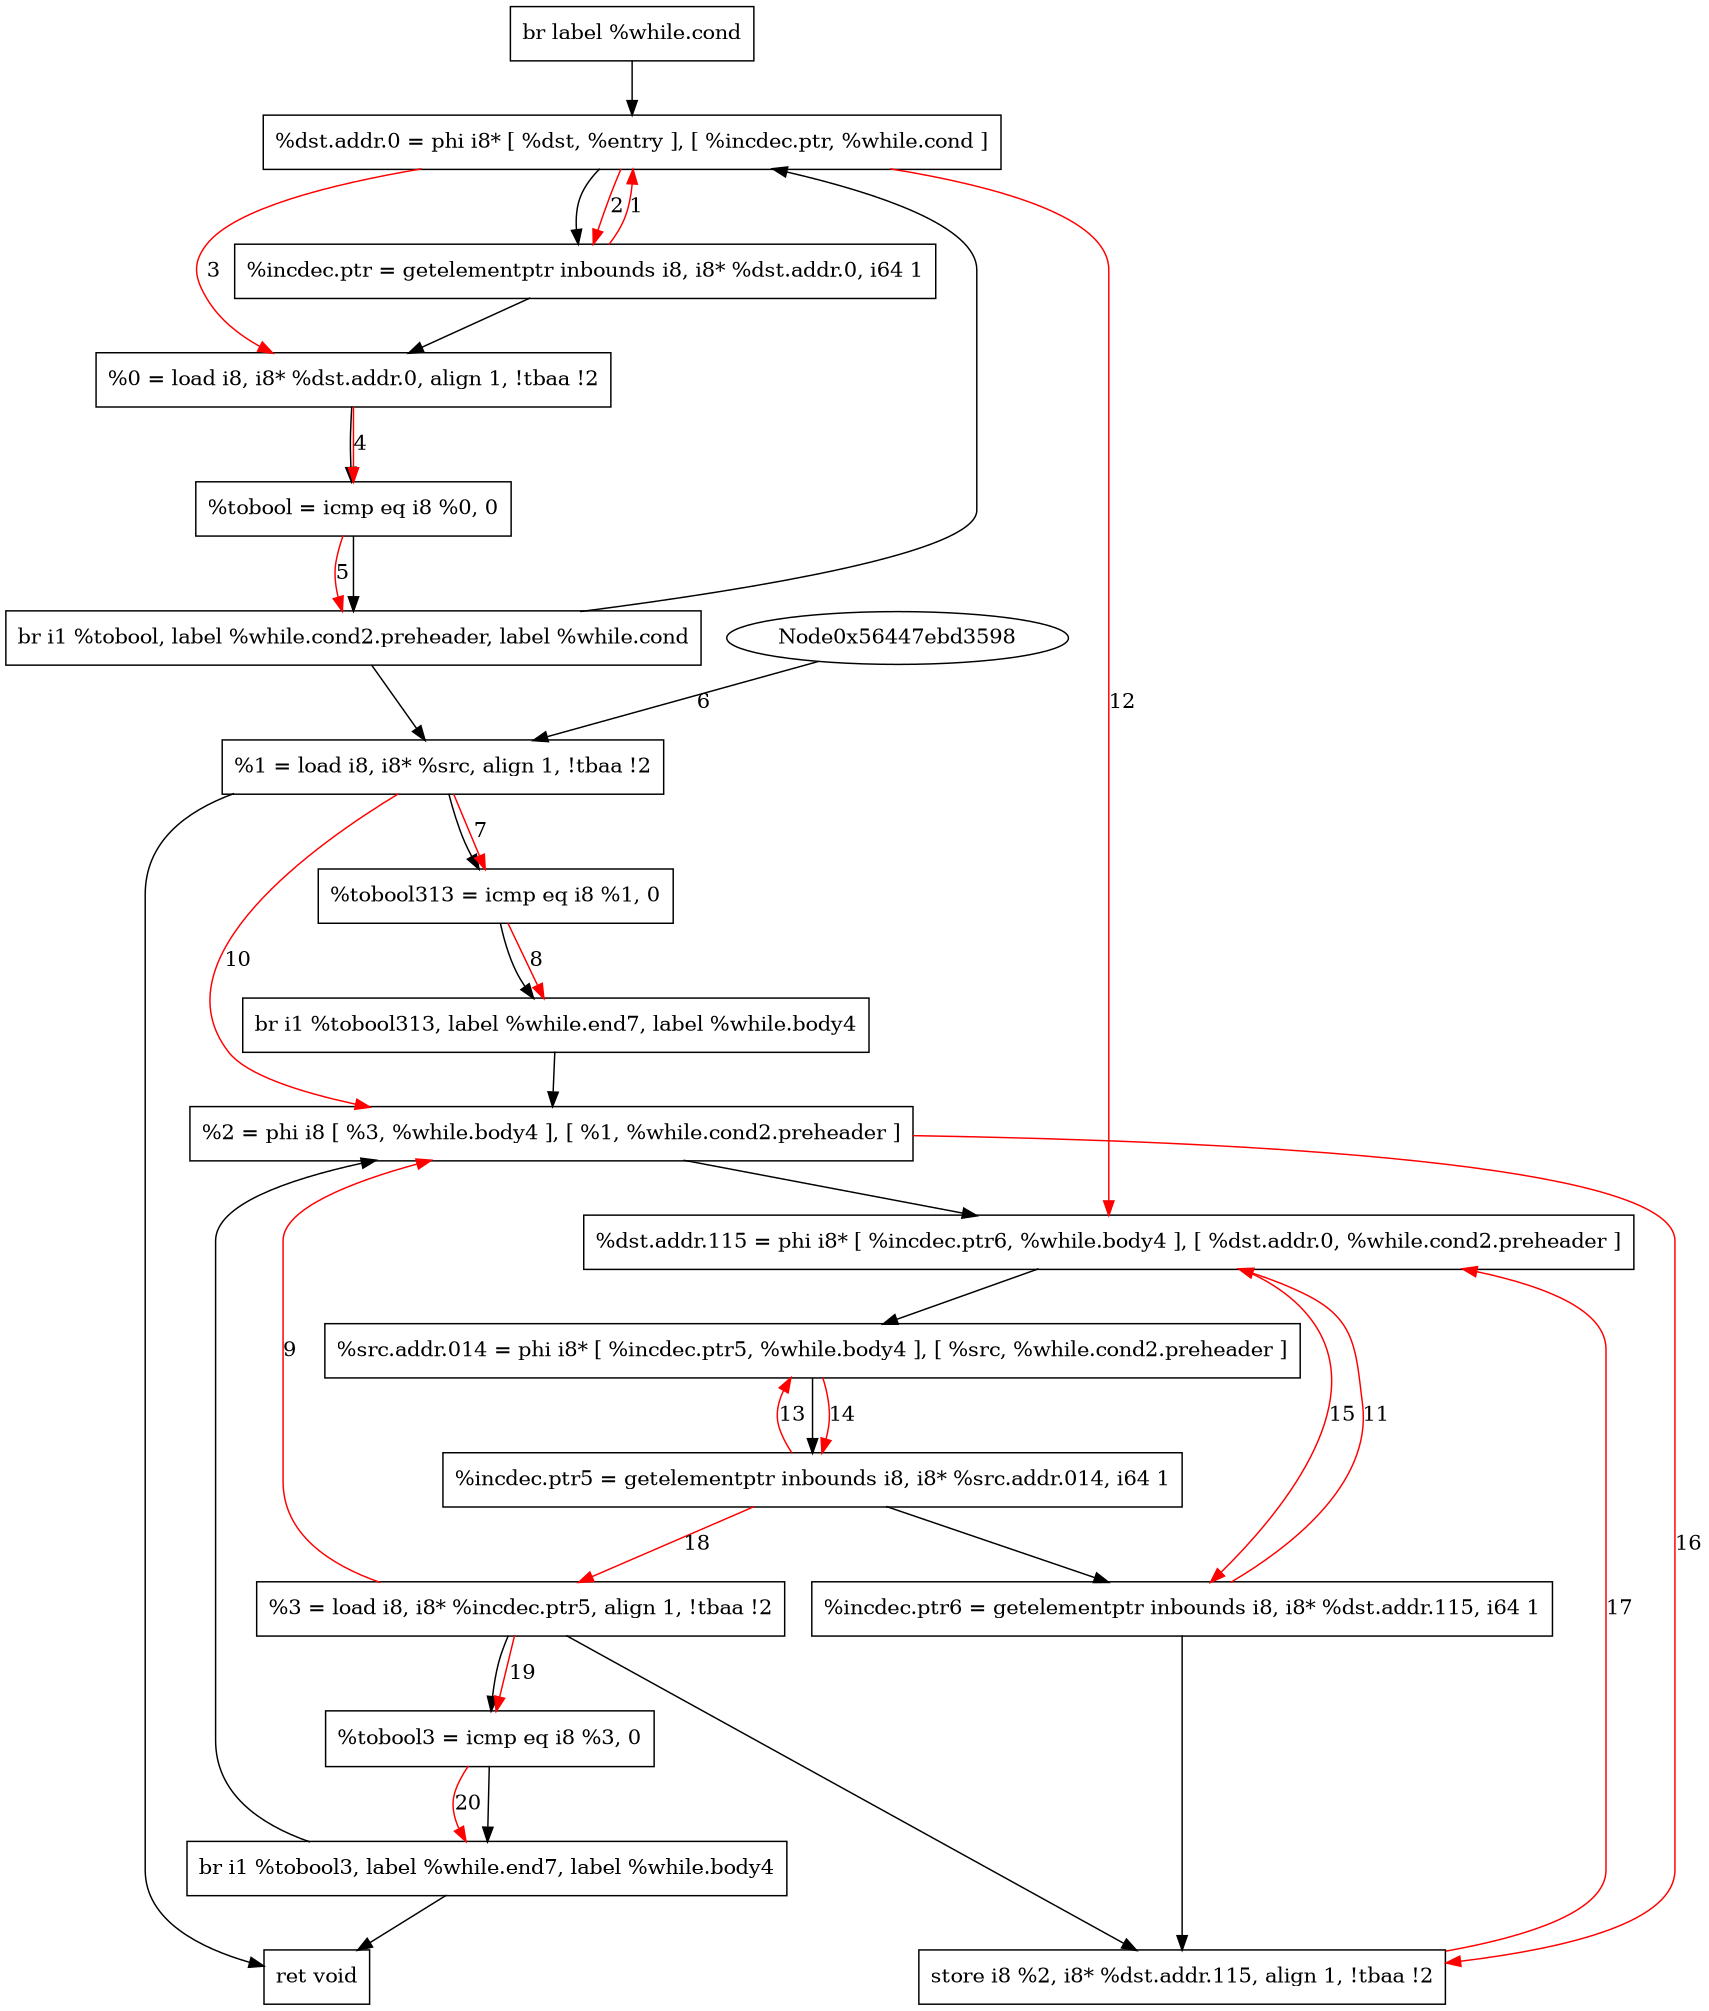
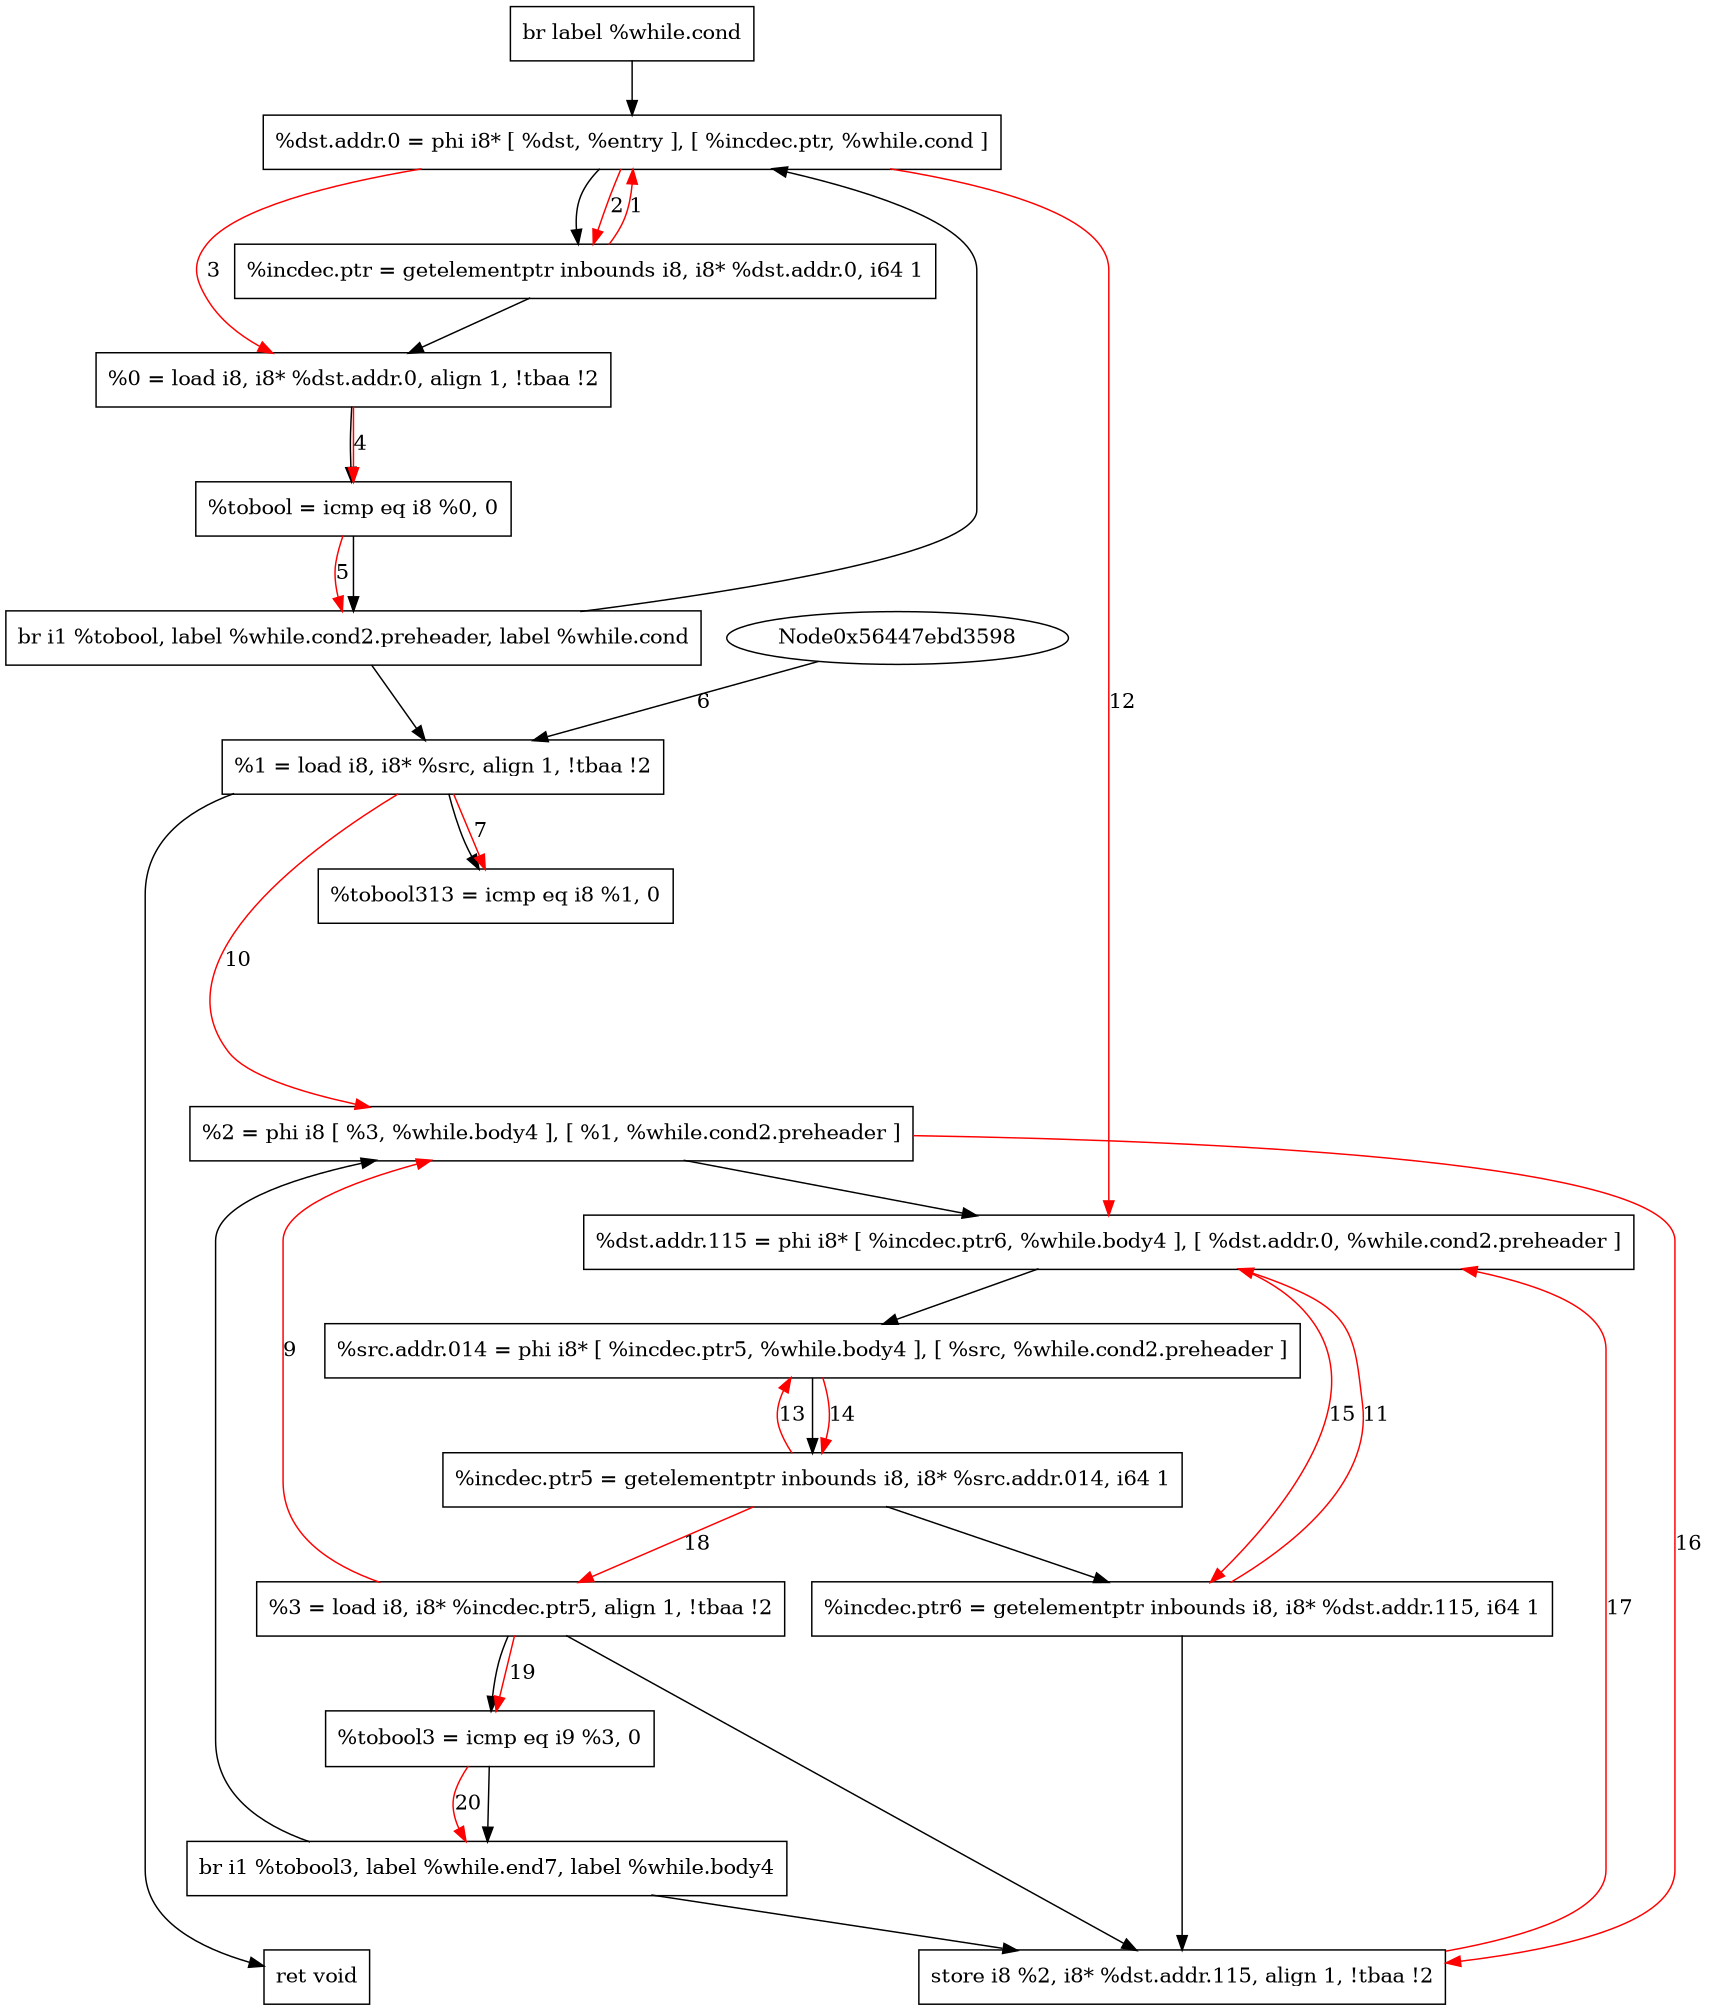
node "br i1 %tobool313, label %while.end7, label %while.body4": removed
node "%tobool3 = icmp eq i8 %3, 0": label "%tobool3 = icmp eq i8 %3, 0" -> "%tobool3 = icmp eq i9 %3, 0"
edge "br i1 %tobool3, label %while.end7, label %while.body4" -> "ret void": now "br i1 %tobool3, label %while.end7, label %while.body4" -> "store i8 %2, i8* %dst.addr.115, align 1, !tbaa !2"
